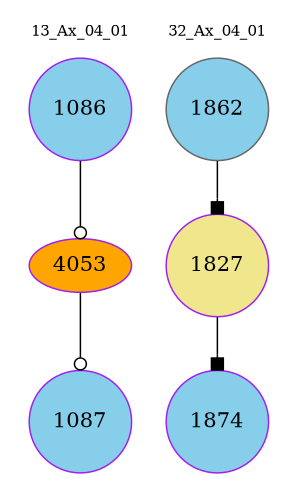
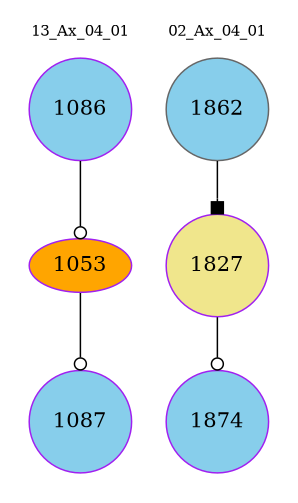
cluster "32_Ax_04_01": label "32_Ax_04_01" -> "02_Ax_04_01"
node "4053": label "4053" -> "1053"
edge "1827" -> "1874": arrowhead box -> odot
